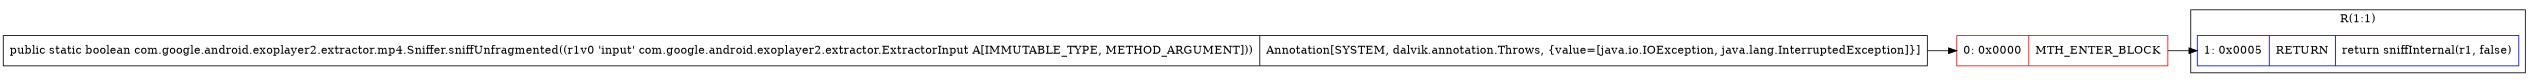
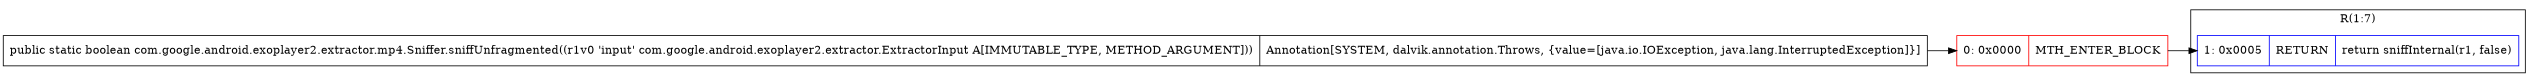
cluster "R(1:1)": label "R(1:1)" -> "R(1:7)"
